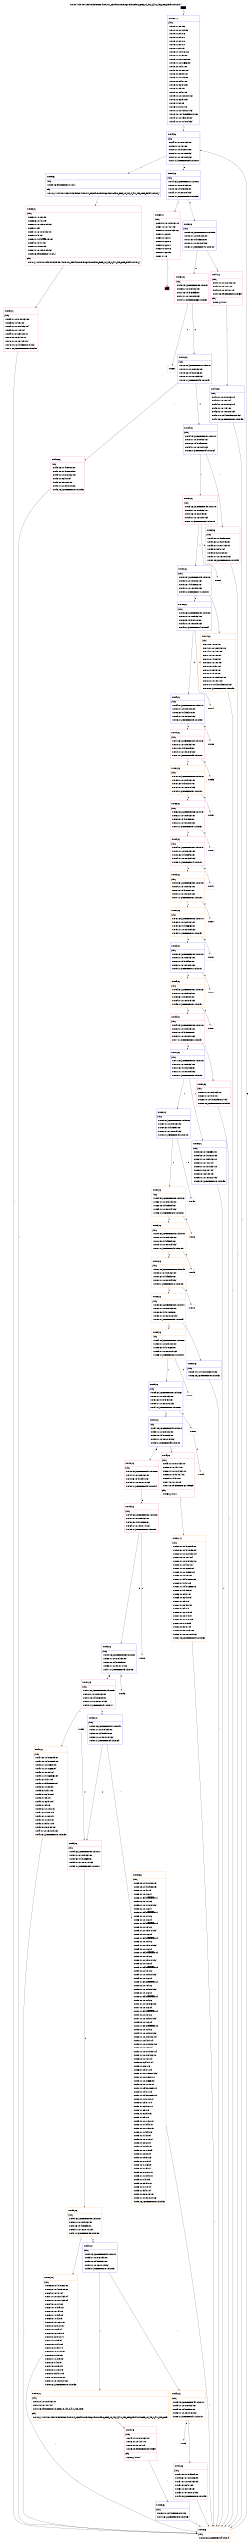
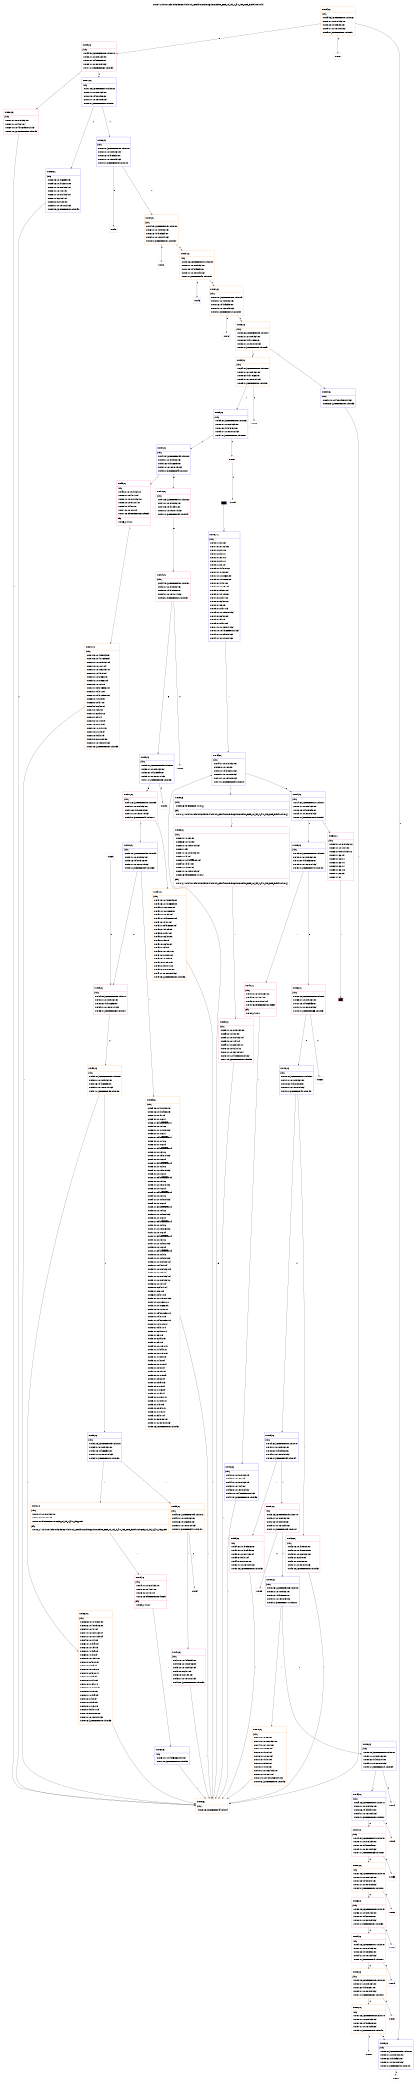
edge "0x4019c3 [28]" -> "0x4019df [28]": reversed
